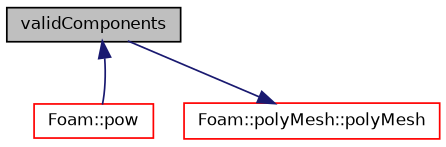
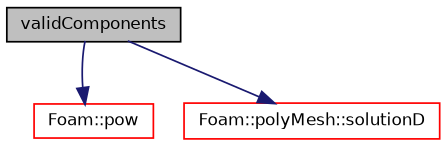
edge "Foam::pow" -> "validComponents": reversed
node "Foam::polyMesh::polyMesh": label "Foam::polyMesh::polyMesh" -> "Foam::polyMesh::solutionD"
